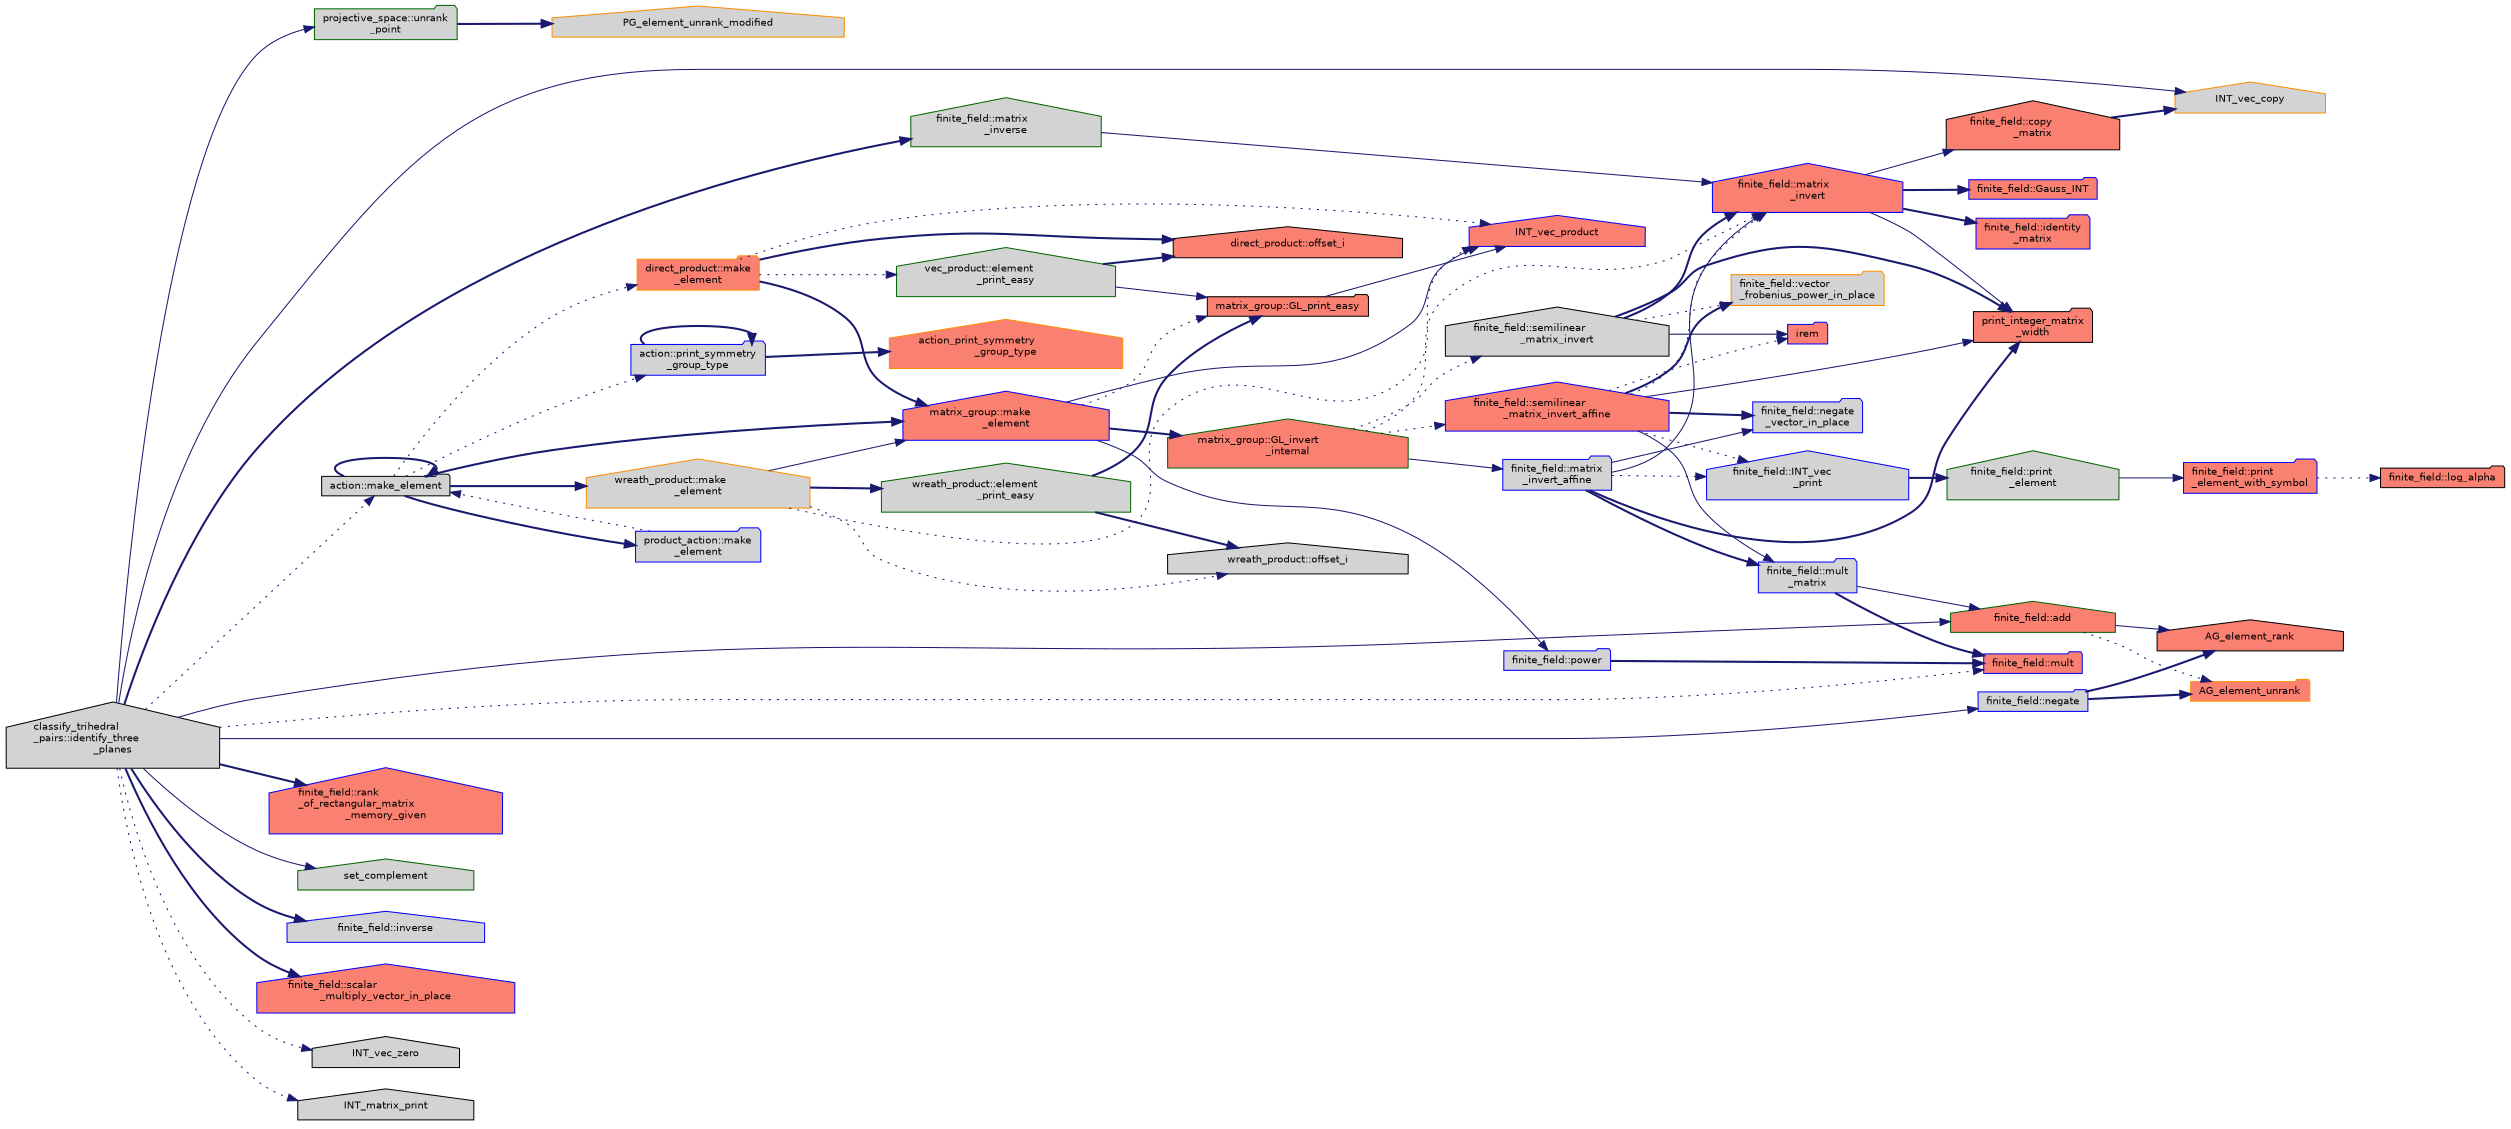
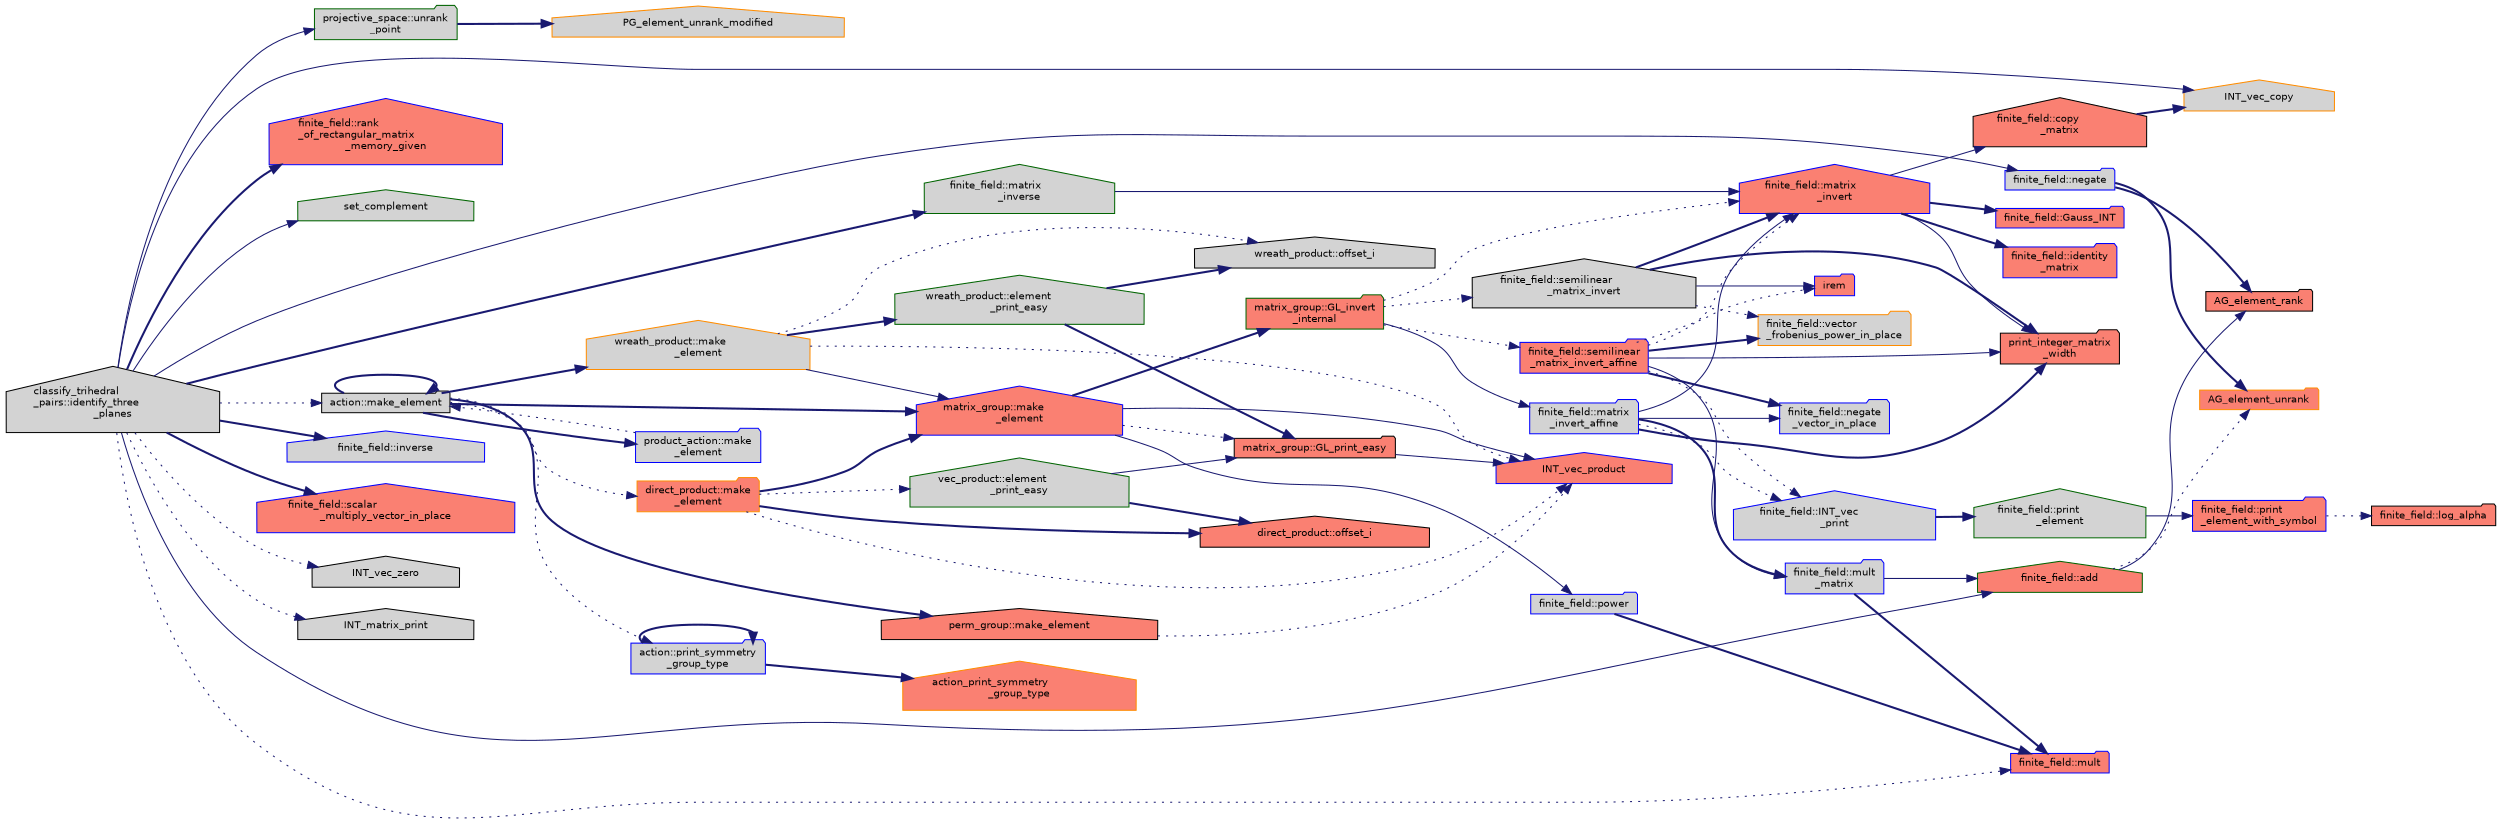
node "finite_field::semilinear _matrix_invert_affine": shape house -> folder
node "matrix_group::GL_invert _internal": shape house -> folder
node "perm_group::make_element": added
node "AG_element_rank": shape house -> folder
